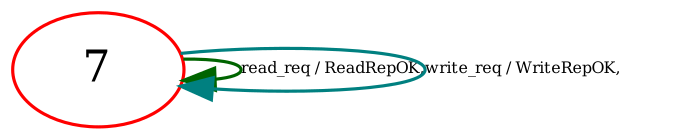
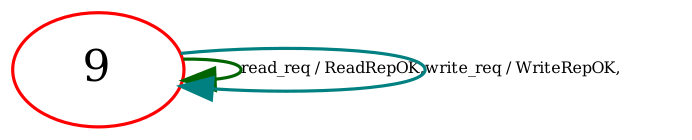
node "7": label "7" -> "9"
